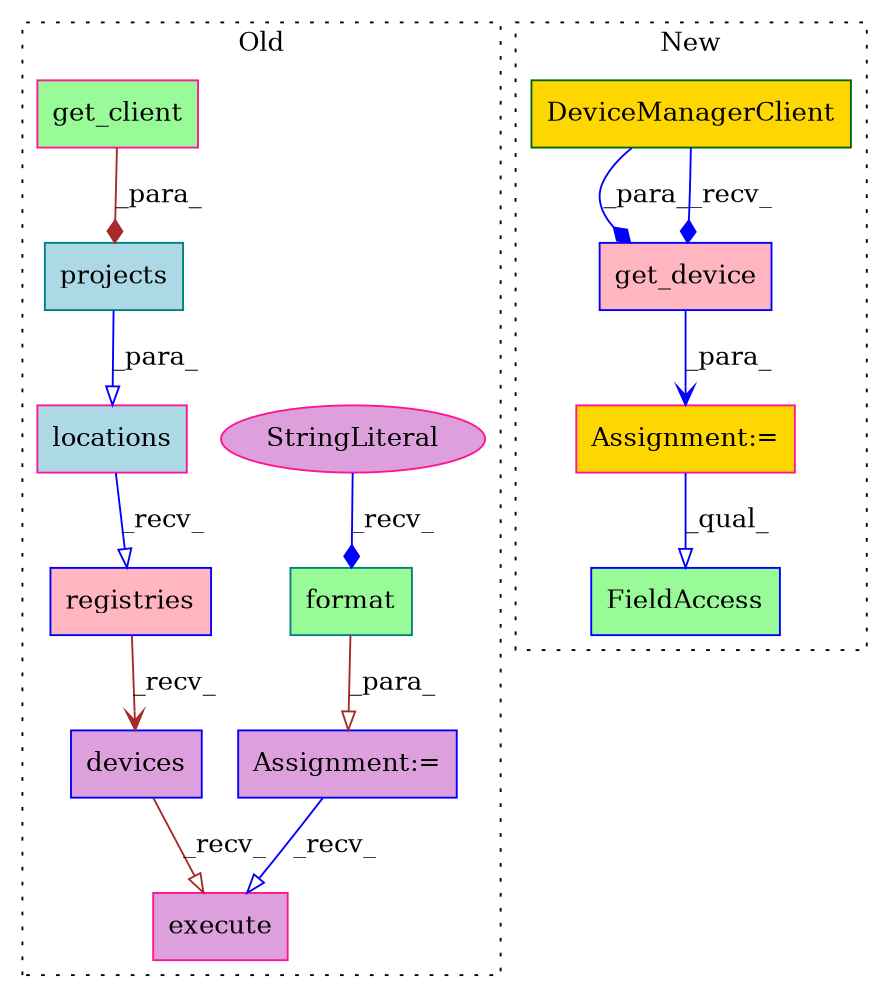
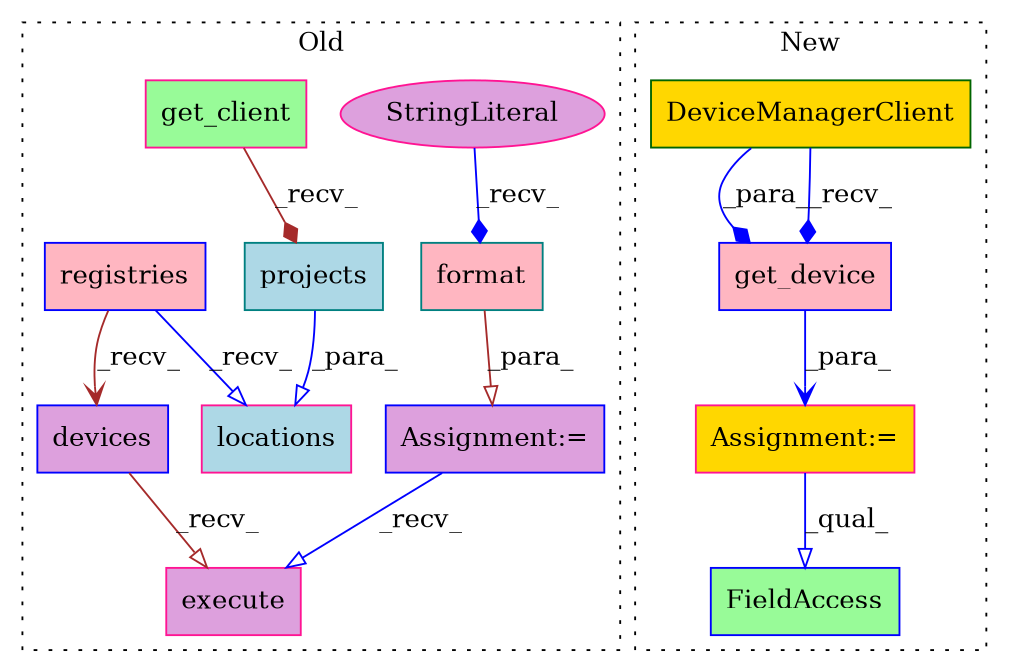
edge "get_client" -> "projects": label "_para_" -> "_recv_"
edge "locations" -> "registries": reversed
node "format": fillcolor palegreen -> lightpink
